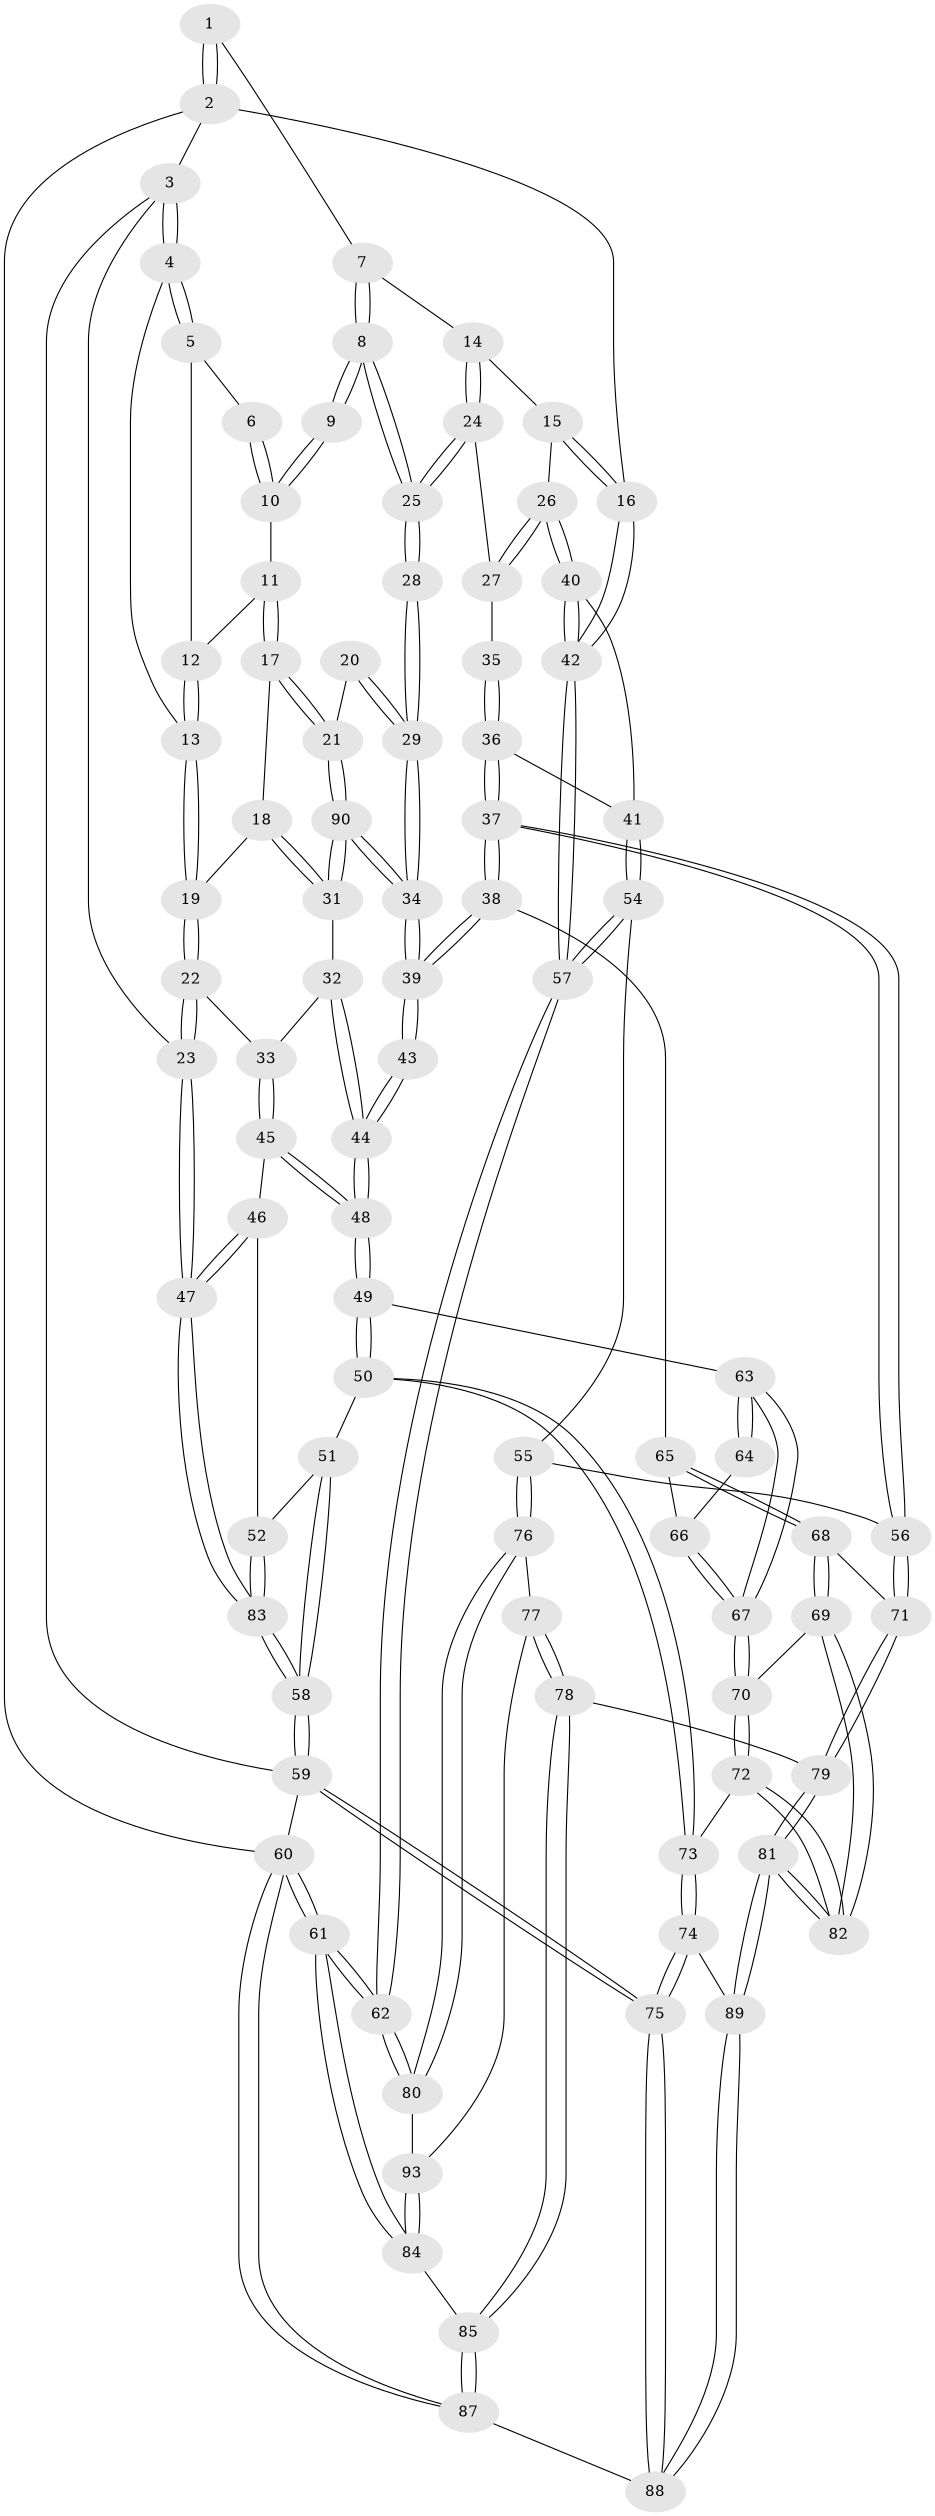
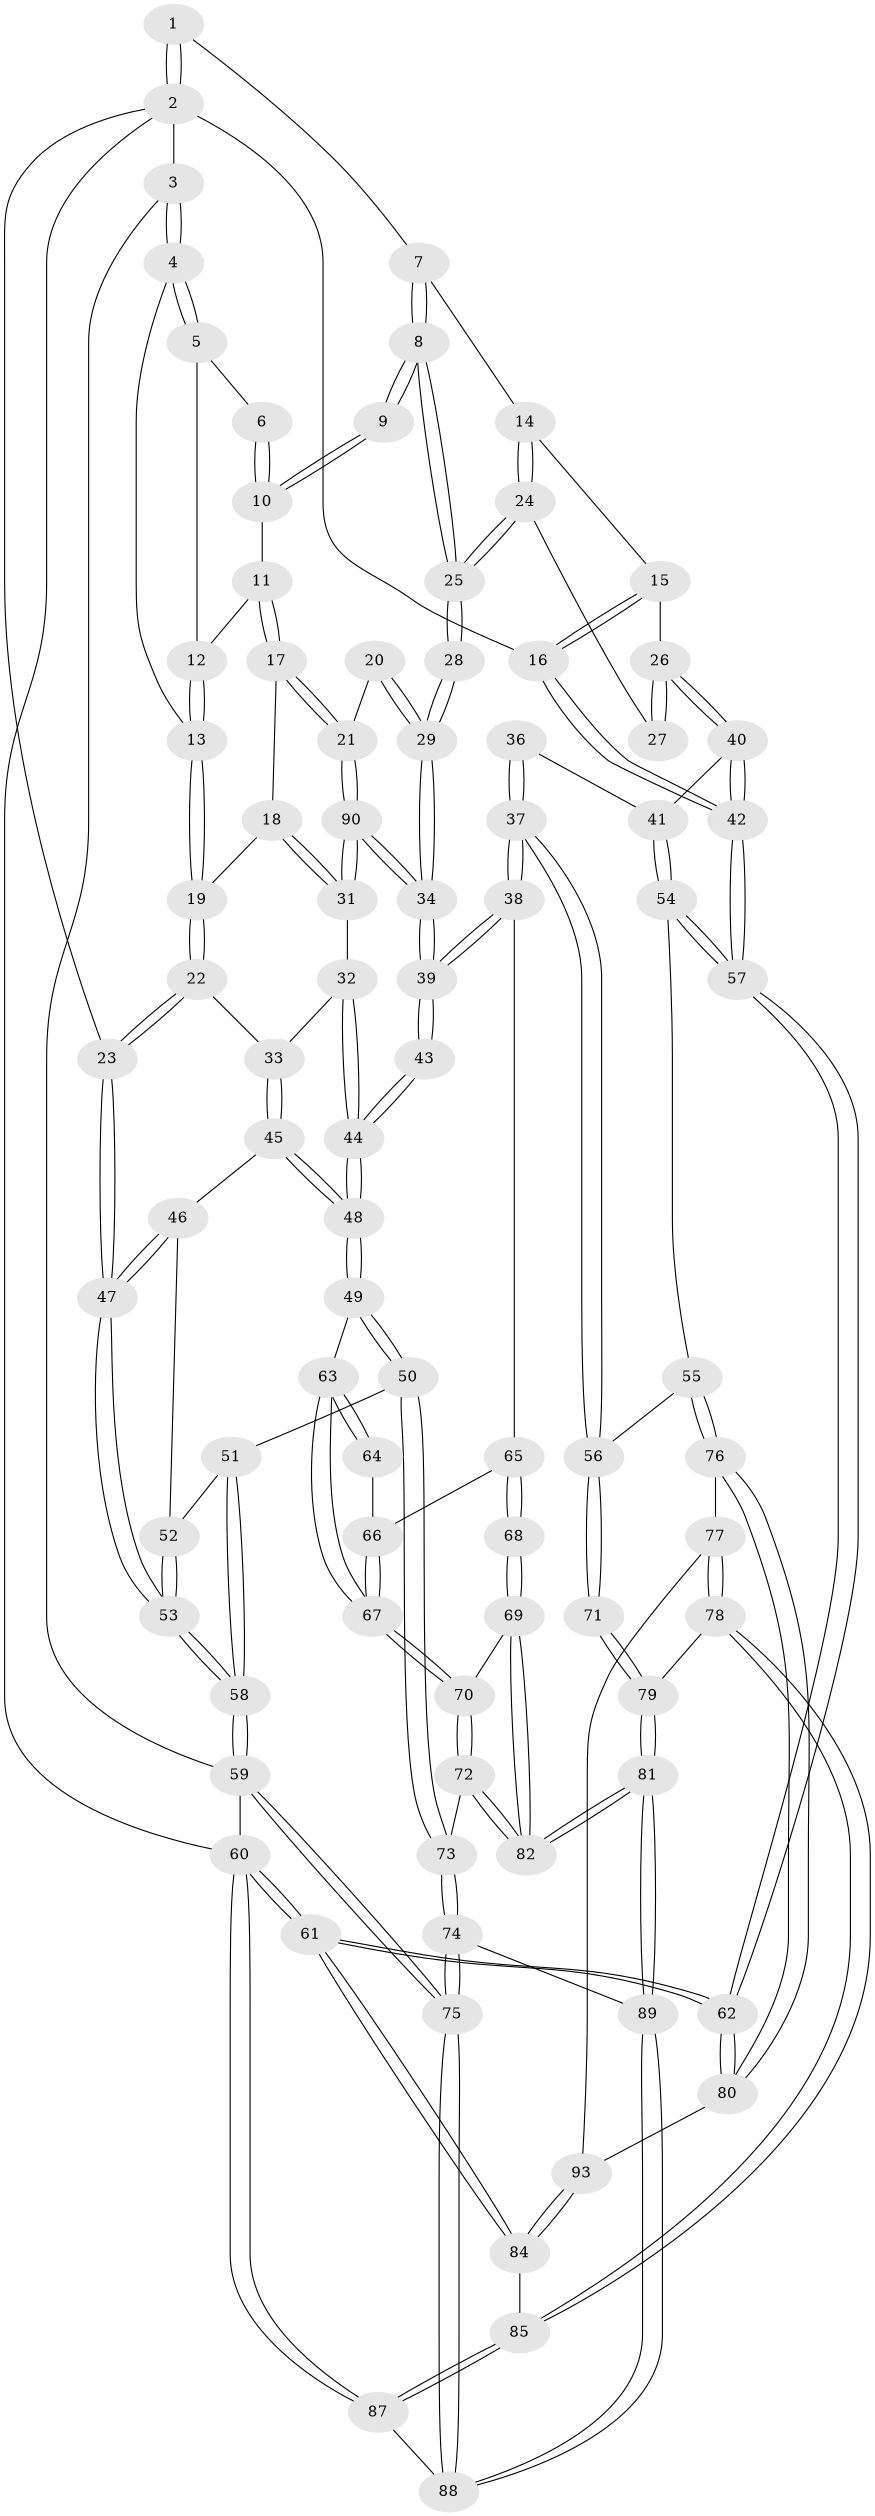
edge "3" -- "23": now "2" -- "23"
node "35": removed
edge "68" -- "71": removed
node "83": label "83" -> "53"
